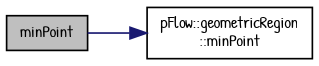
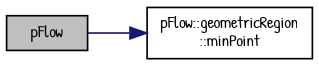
node "minPoint": label "minPoint" -> "pFlow"
